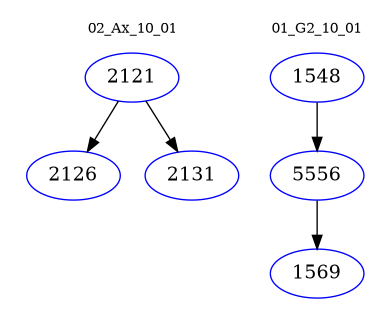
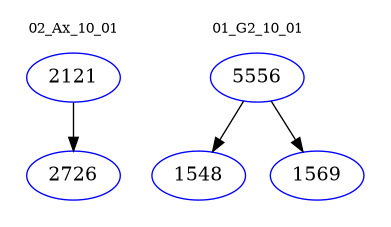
edge "1548" -> "5556": reversed
node "2126": label "2126" -> "2726"
node "2131": removed
